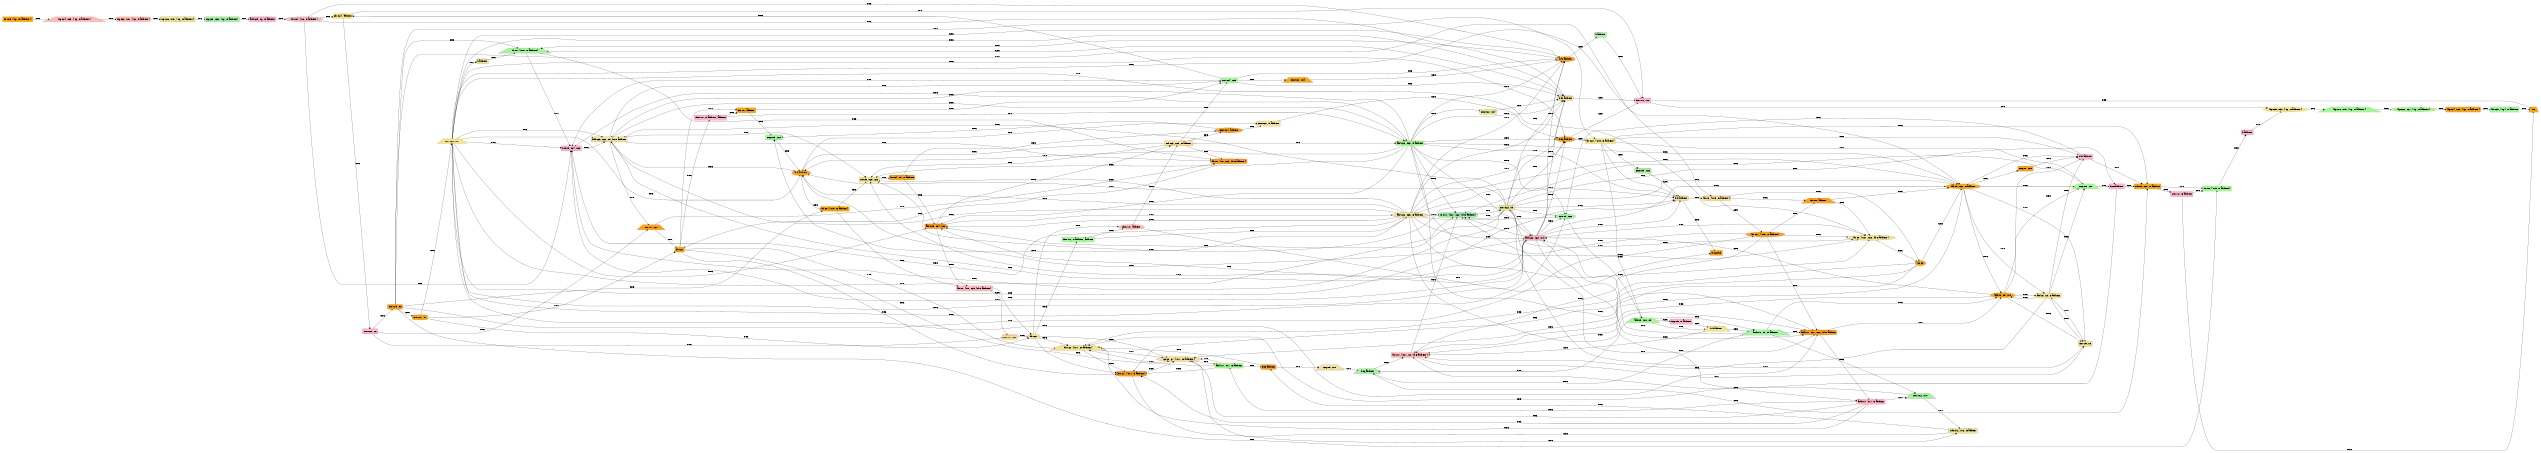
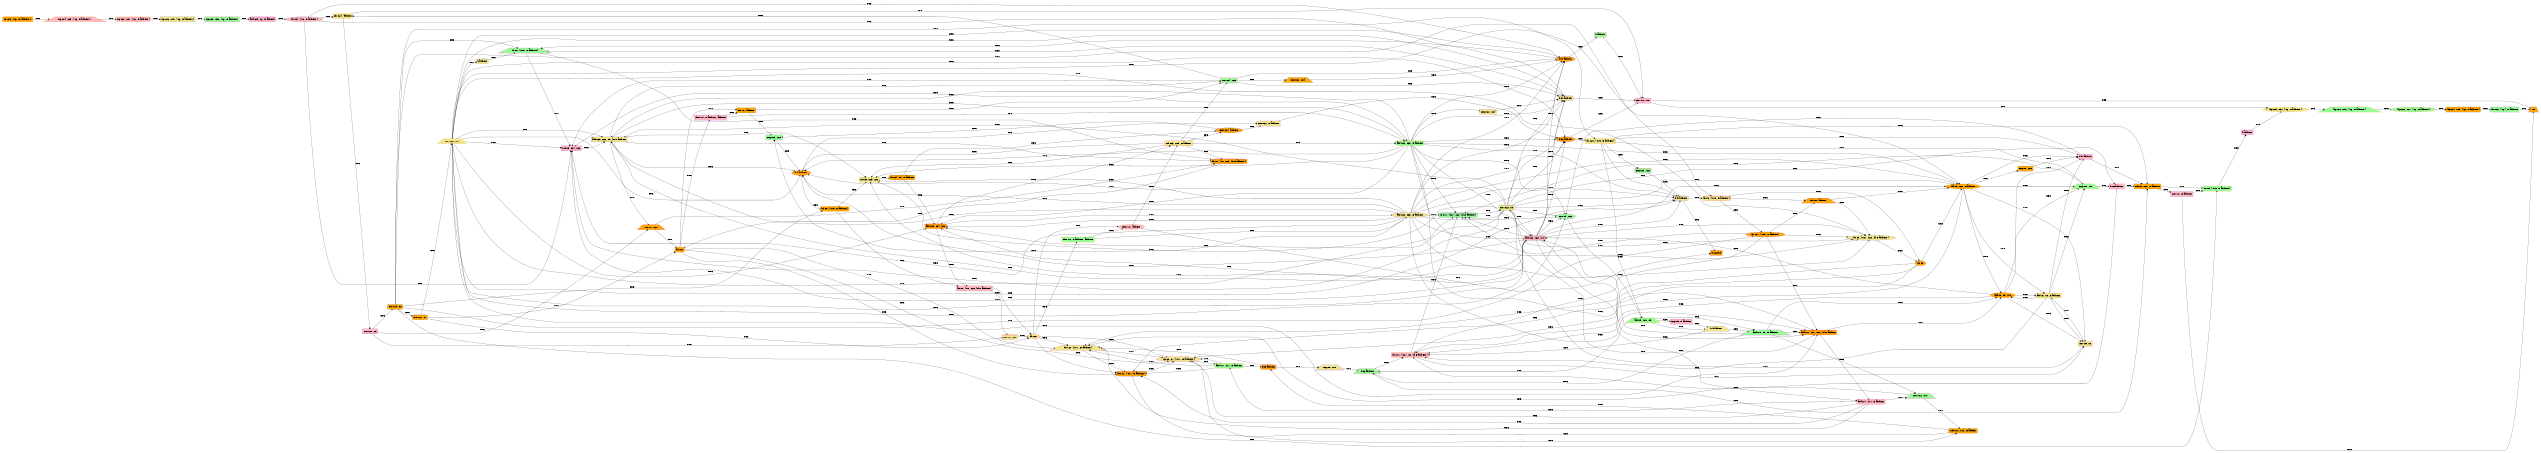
node "subs x12 , x12 , # address": fillcolor khaki -> orange
